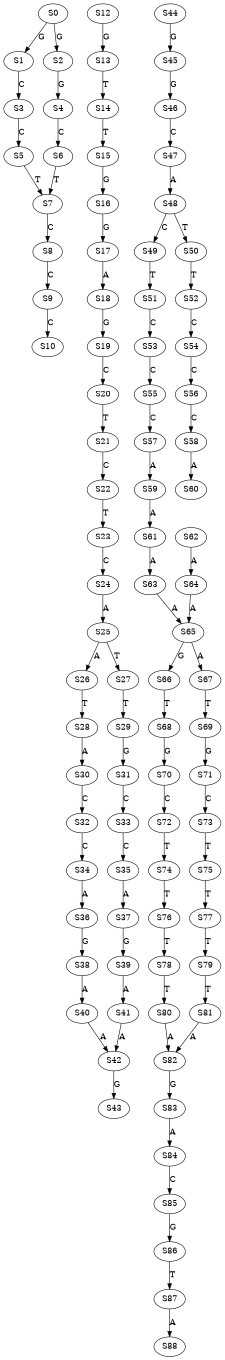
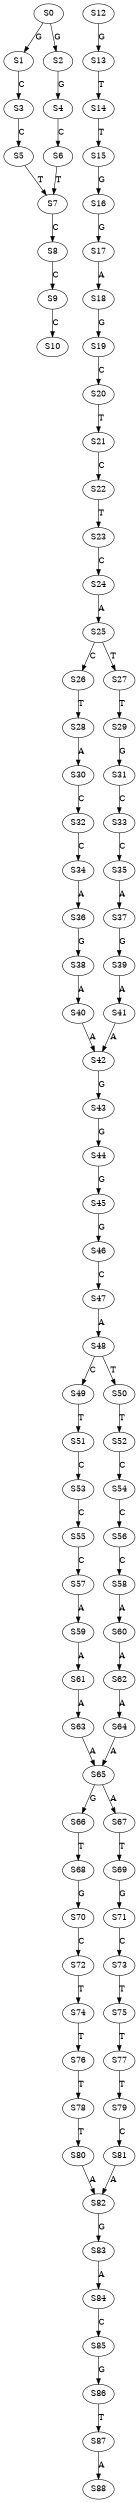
edge "S25" -> "S26": label "A" -> "C"
edge "S79" -> "S81": label "T" -> "C"
edge "S43" -> "S44": added, label "G"
edge "S60" -> "S62": added, label "A"
